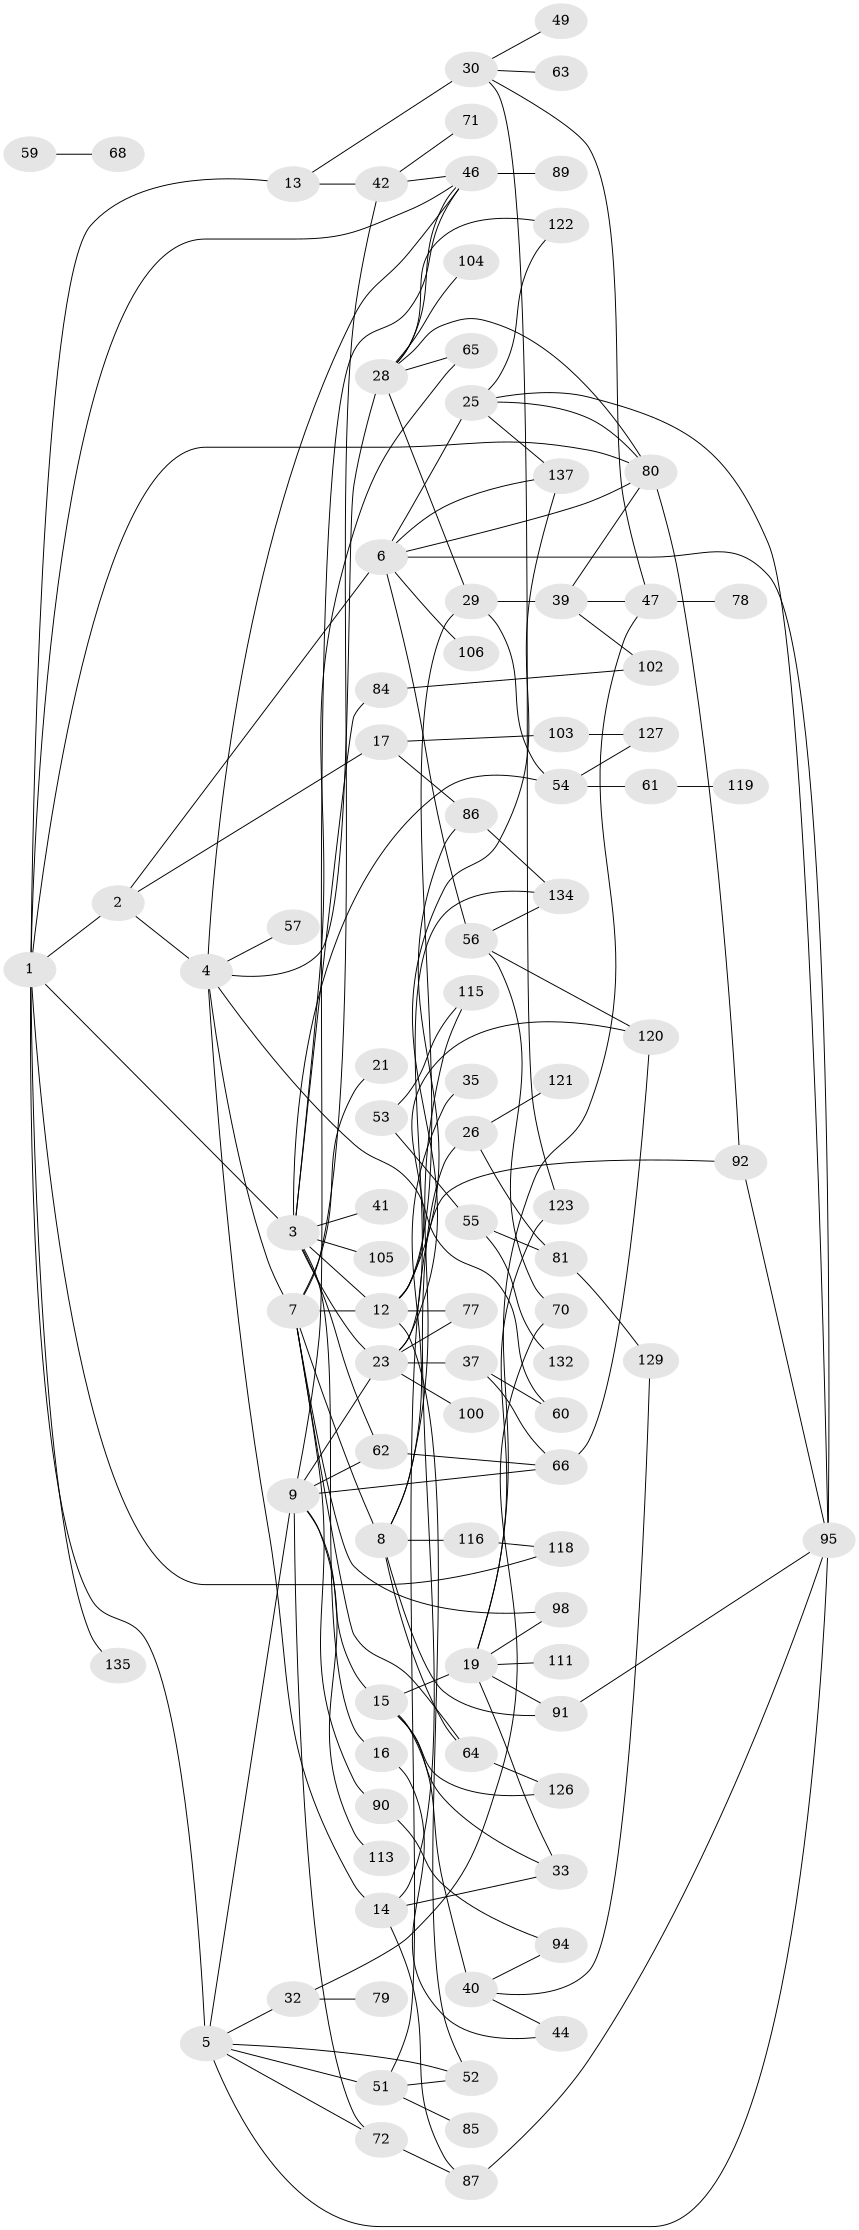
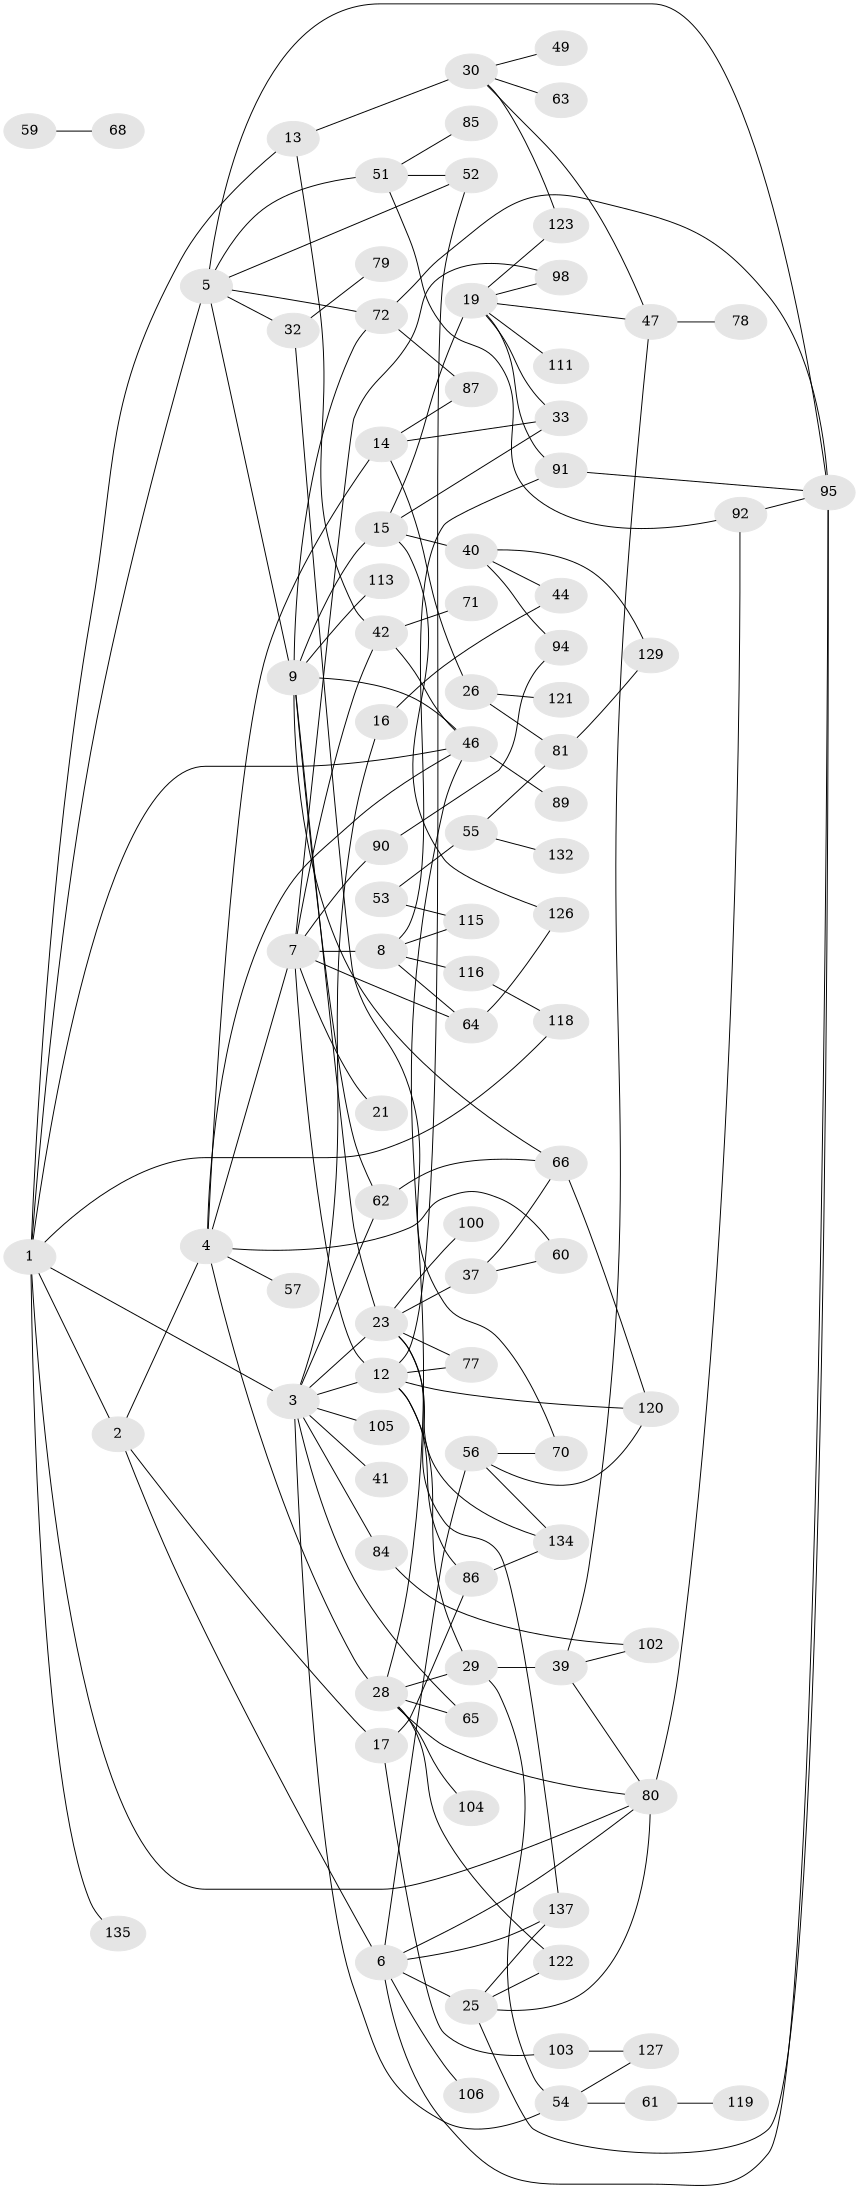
node "35": removed
edge "95" -- "87": now "95" -- "72"
